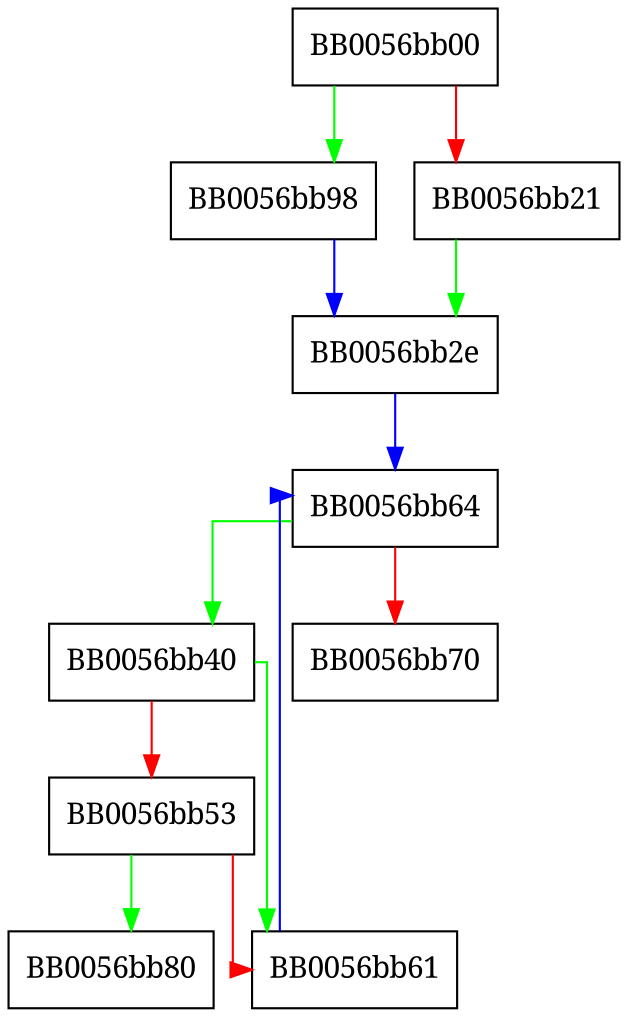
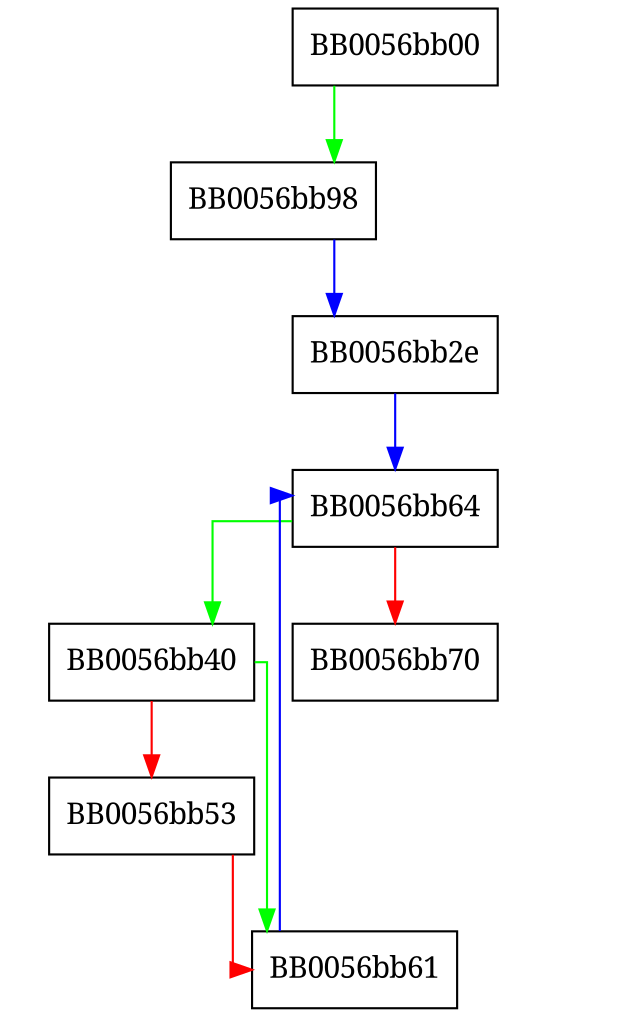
node "BB0056bb21": removed
node "BB0056bb80": removed
